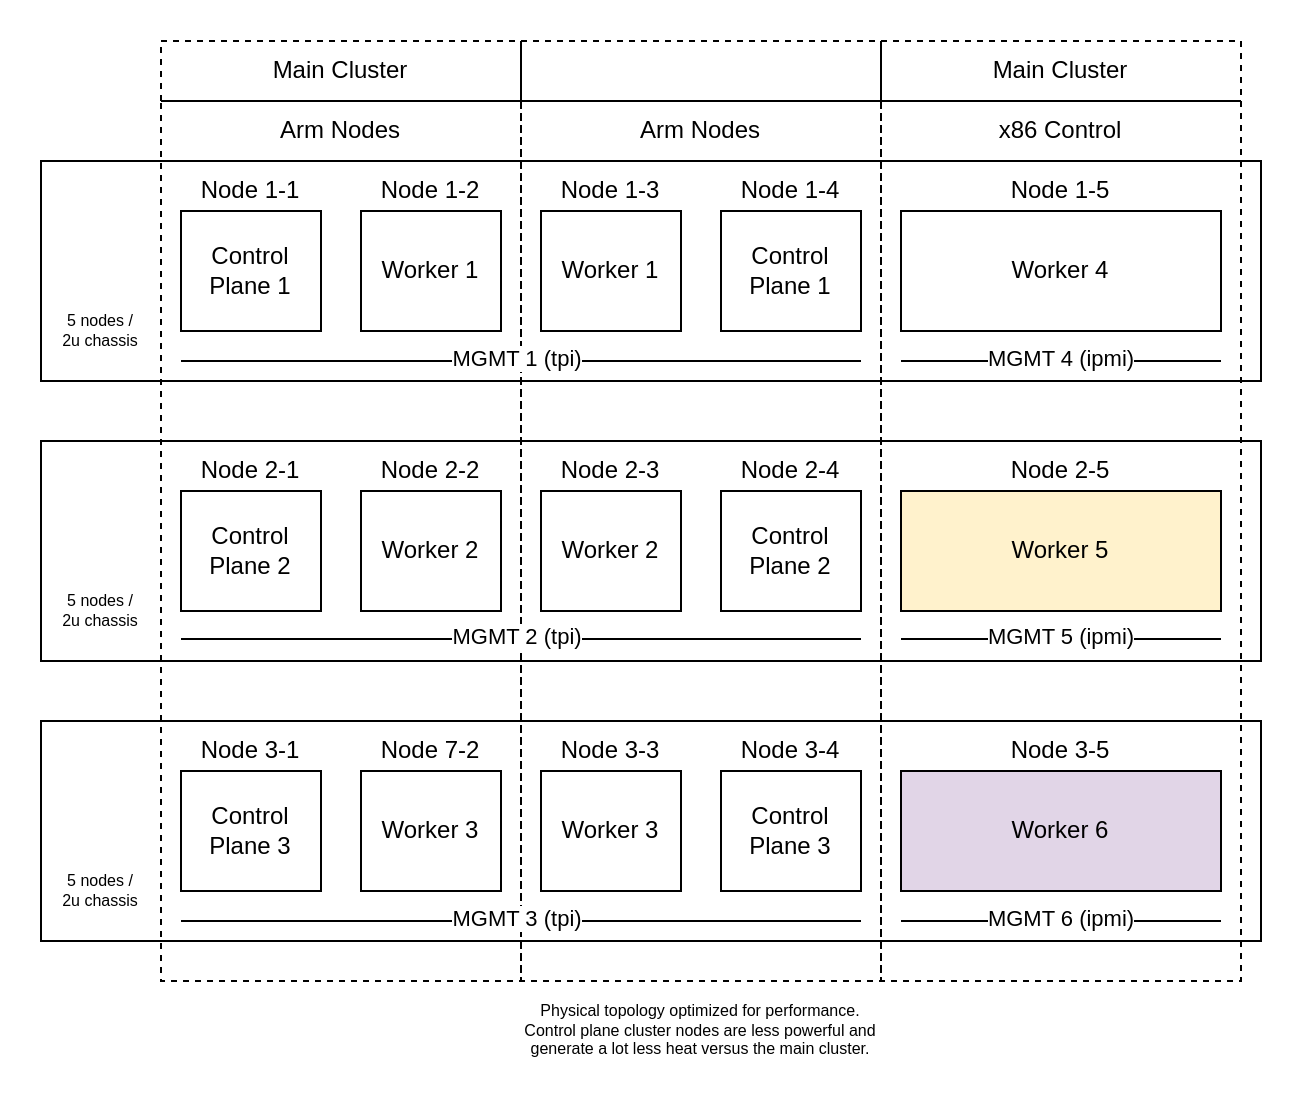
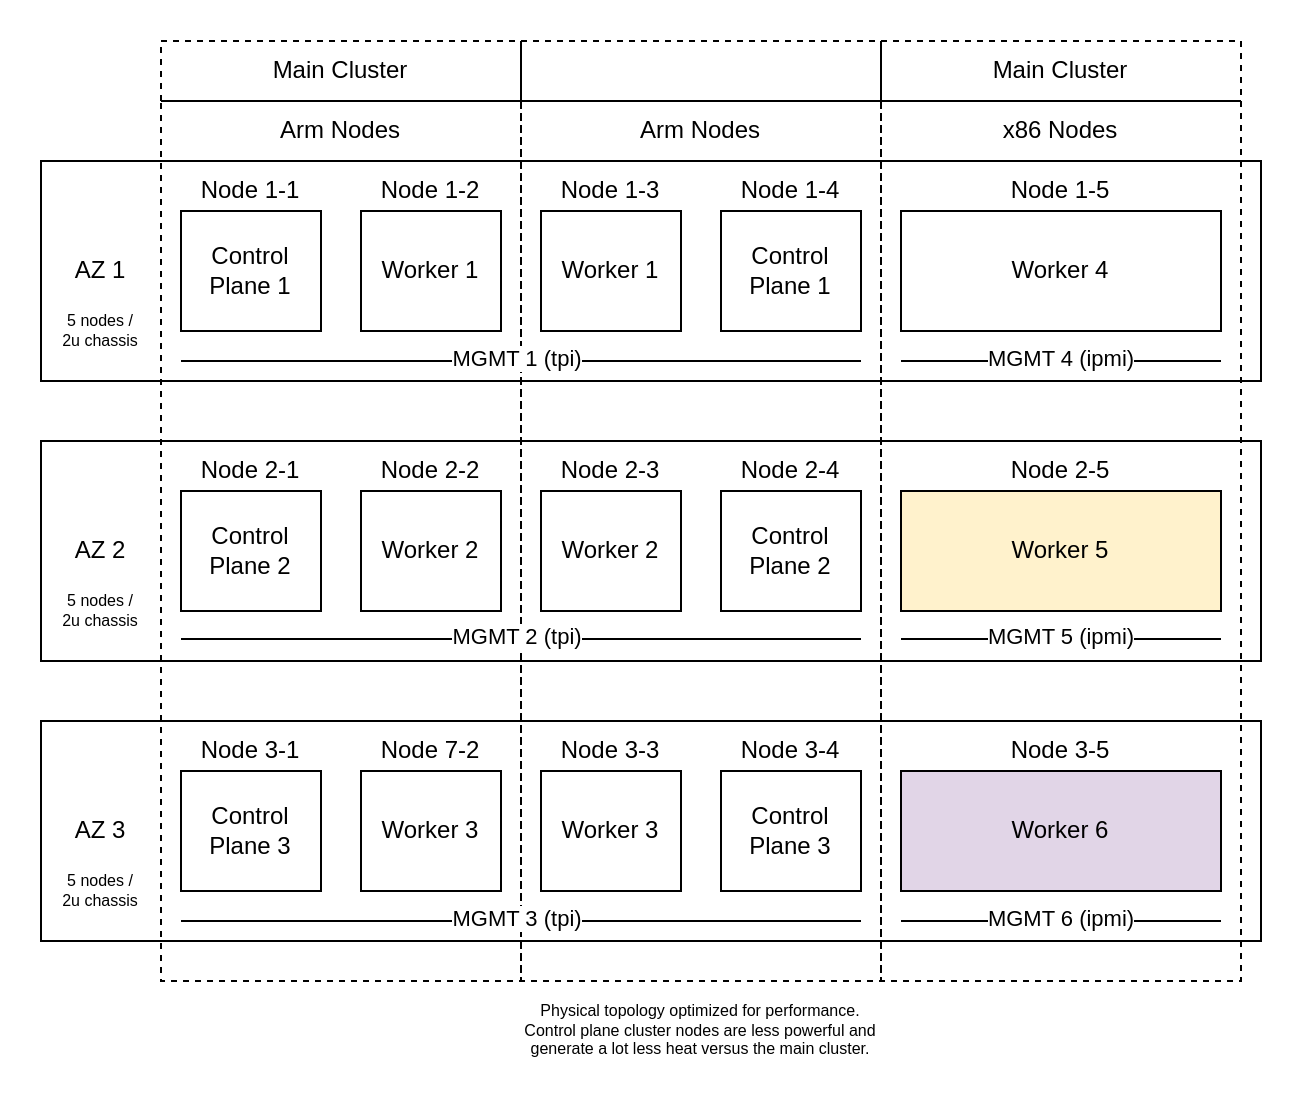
node "x86 Control": label "x86 Control" -> "x86 Nodes"
node "AZ 1": added
node "AZ 2": added
node "AZ 3": added
